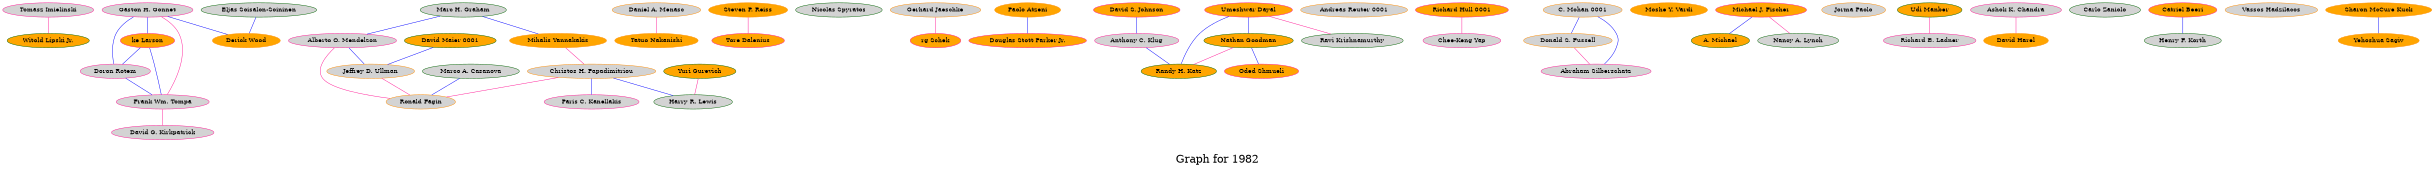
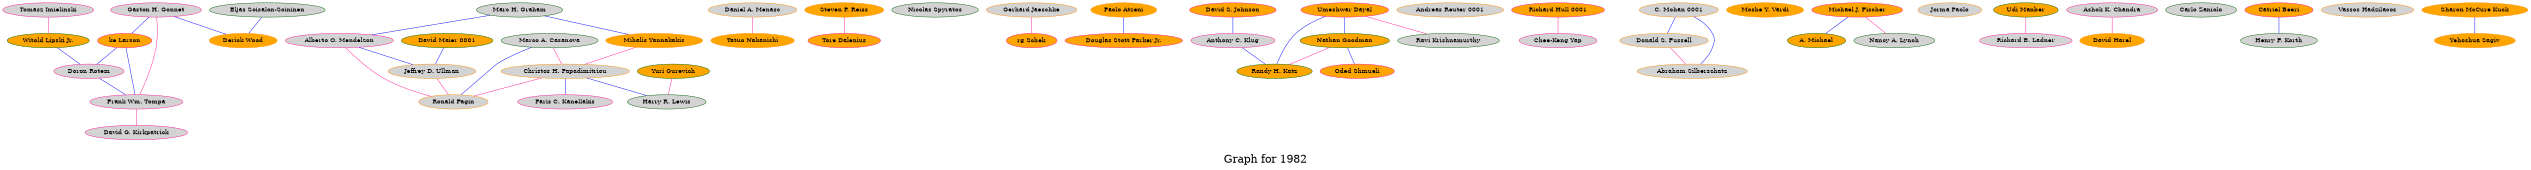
edge "Gaston H. Gonnet" -- "Doron Rotem": now "Witold Lipski Jr." -- "Doron Rotem"
edge "Marco A. Casanova" -- "Christos H. Papadimitriou": added
node "Abraham Silberschatz": color deeppink -> darkorange
